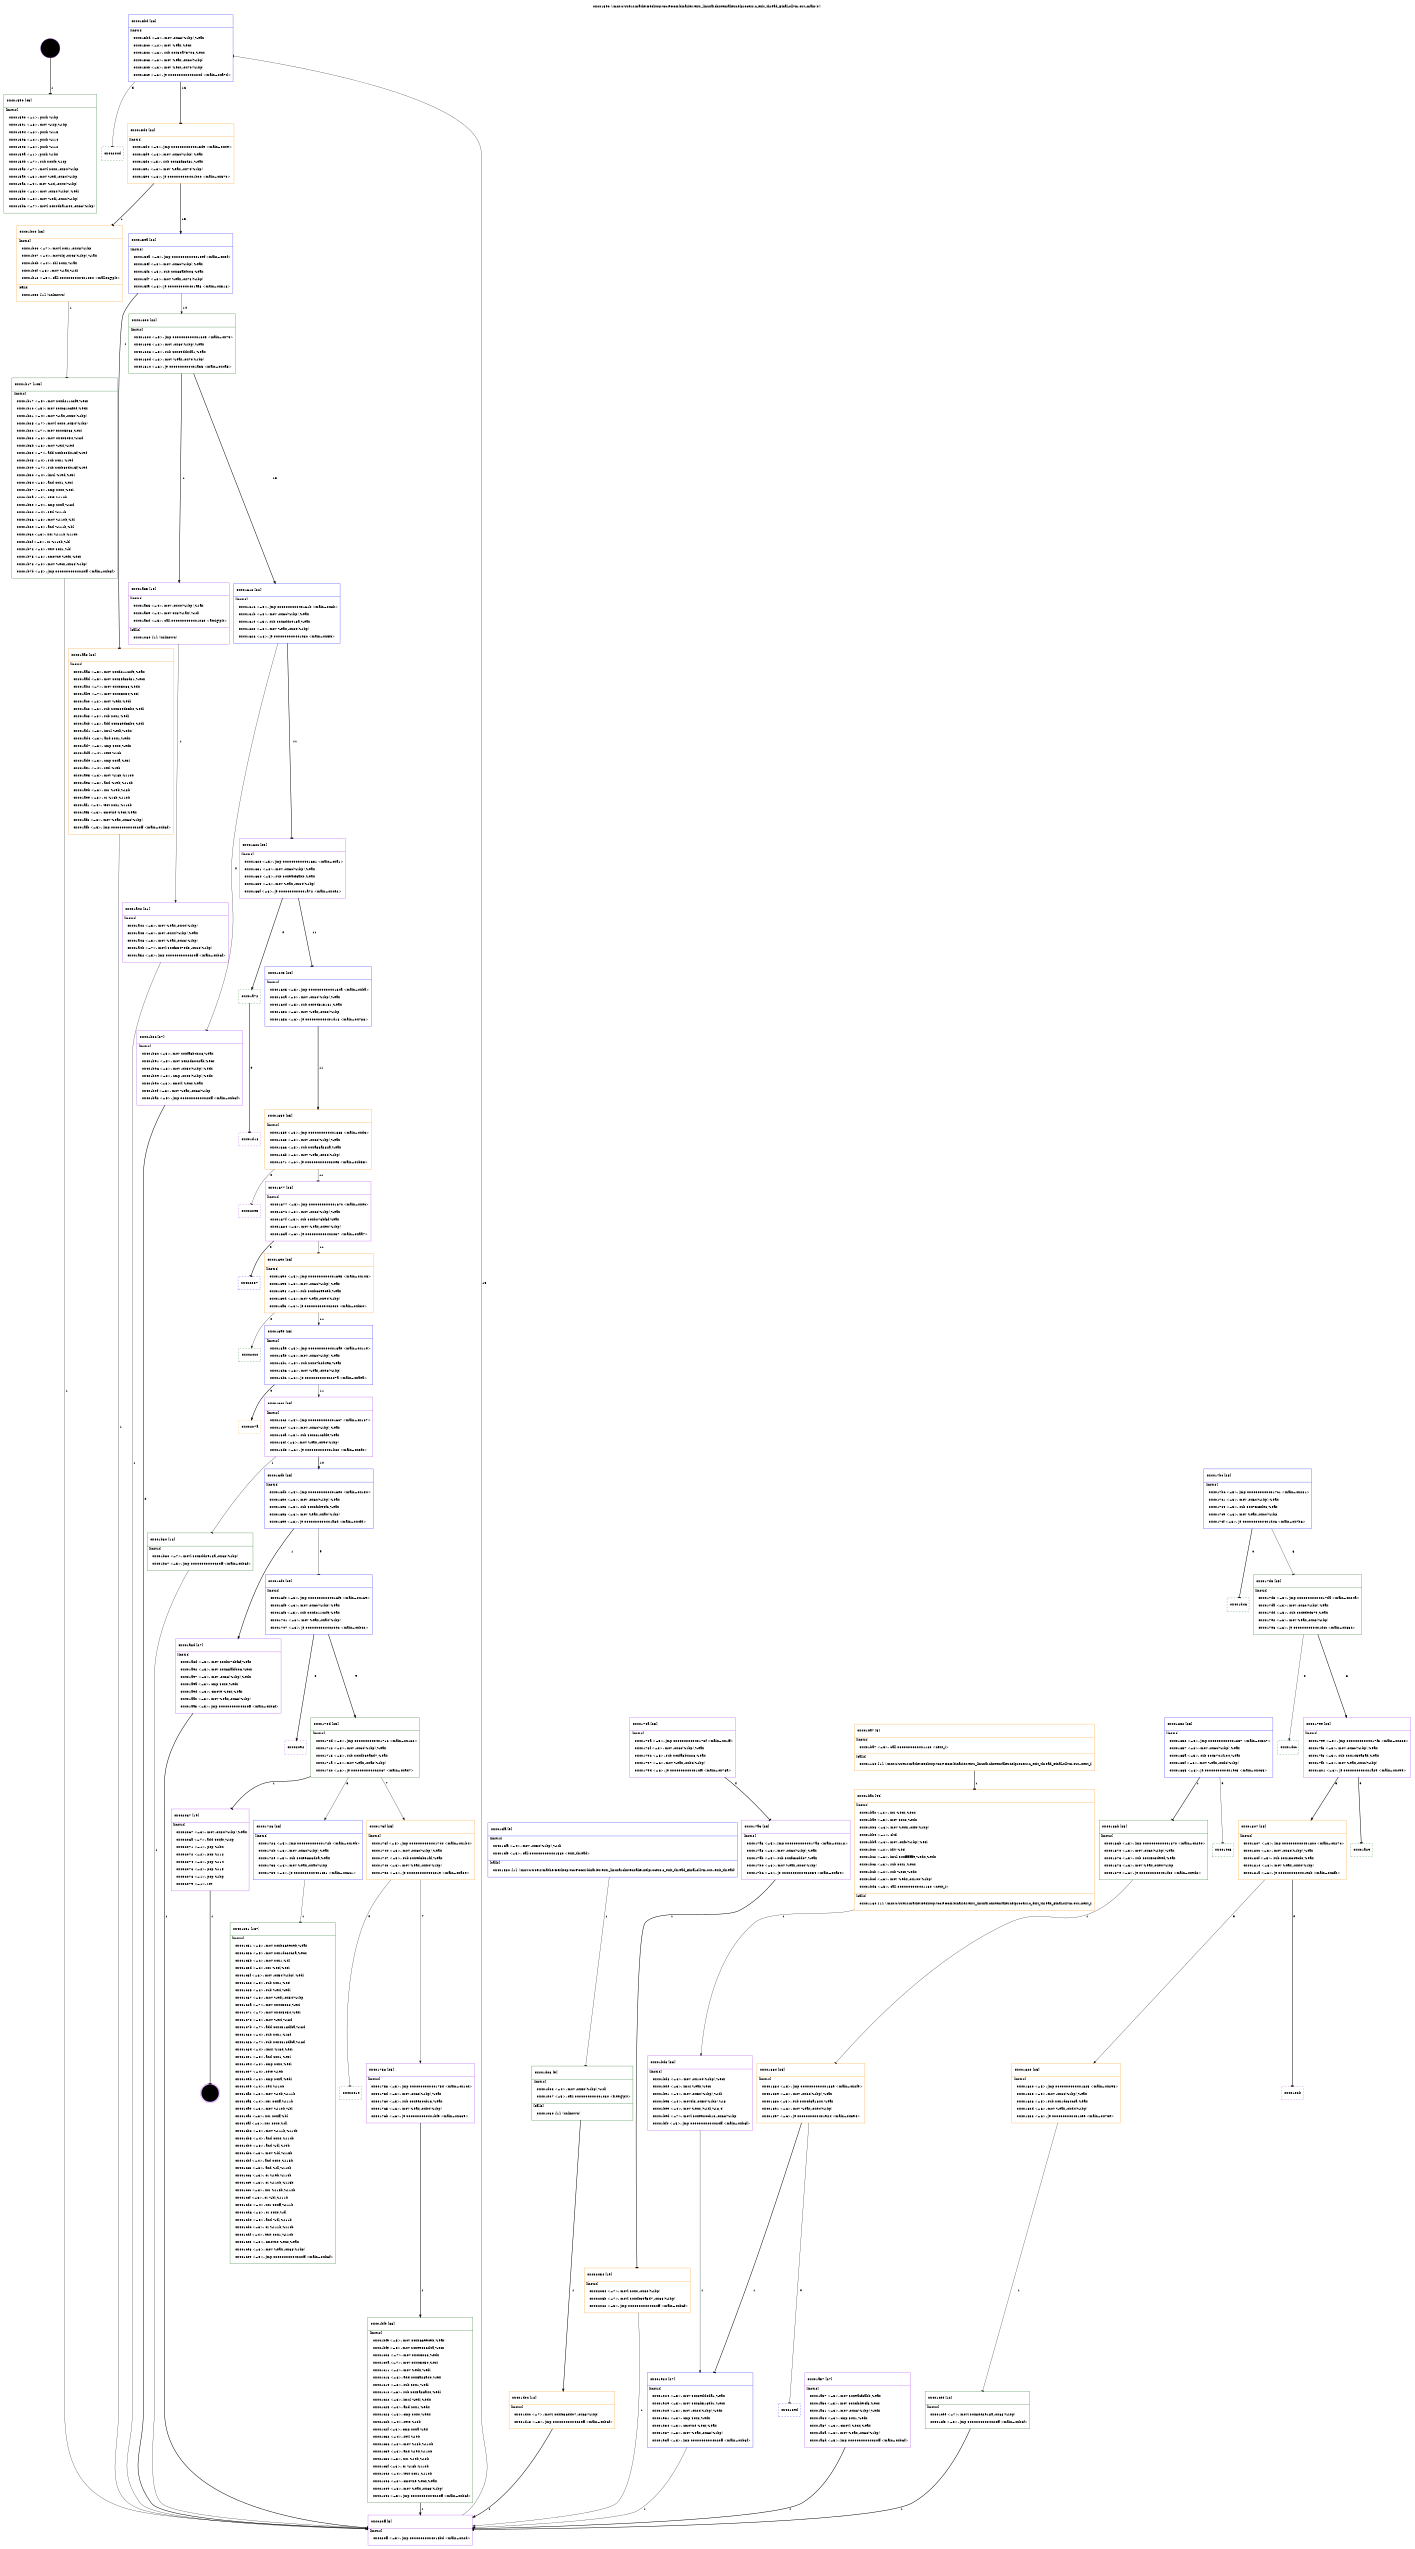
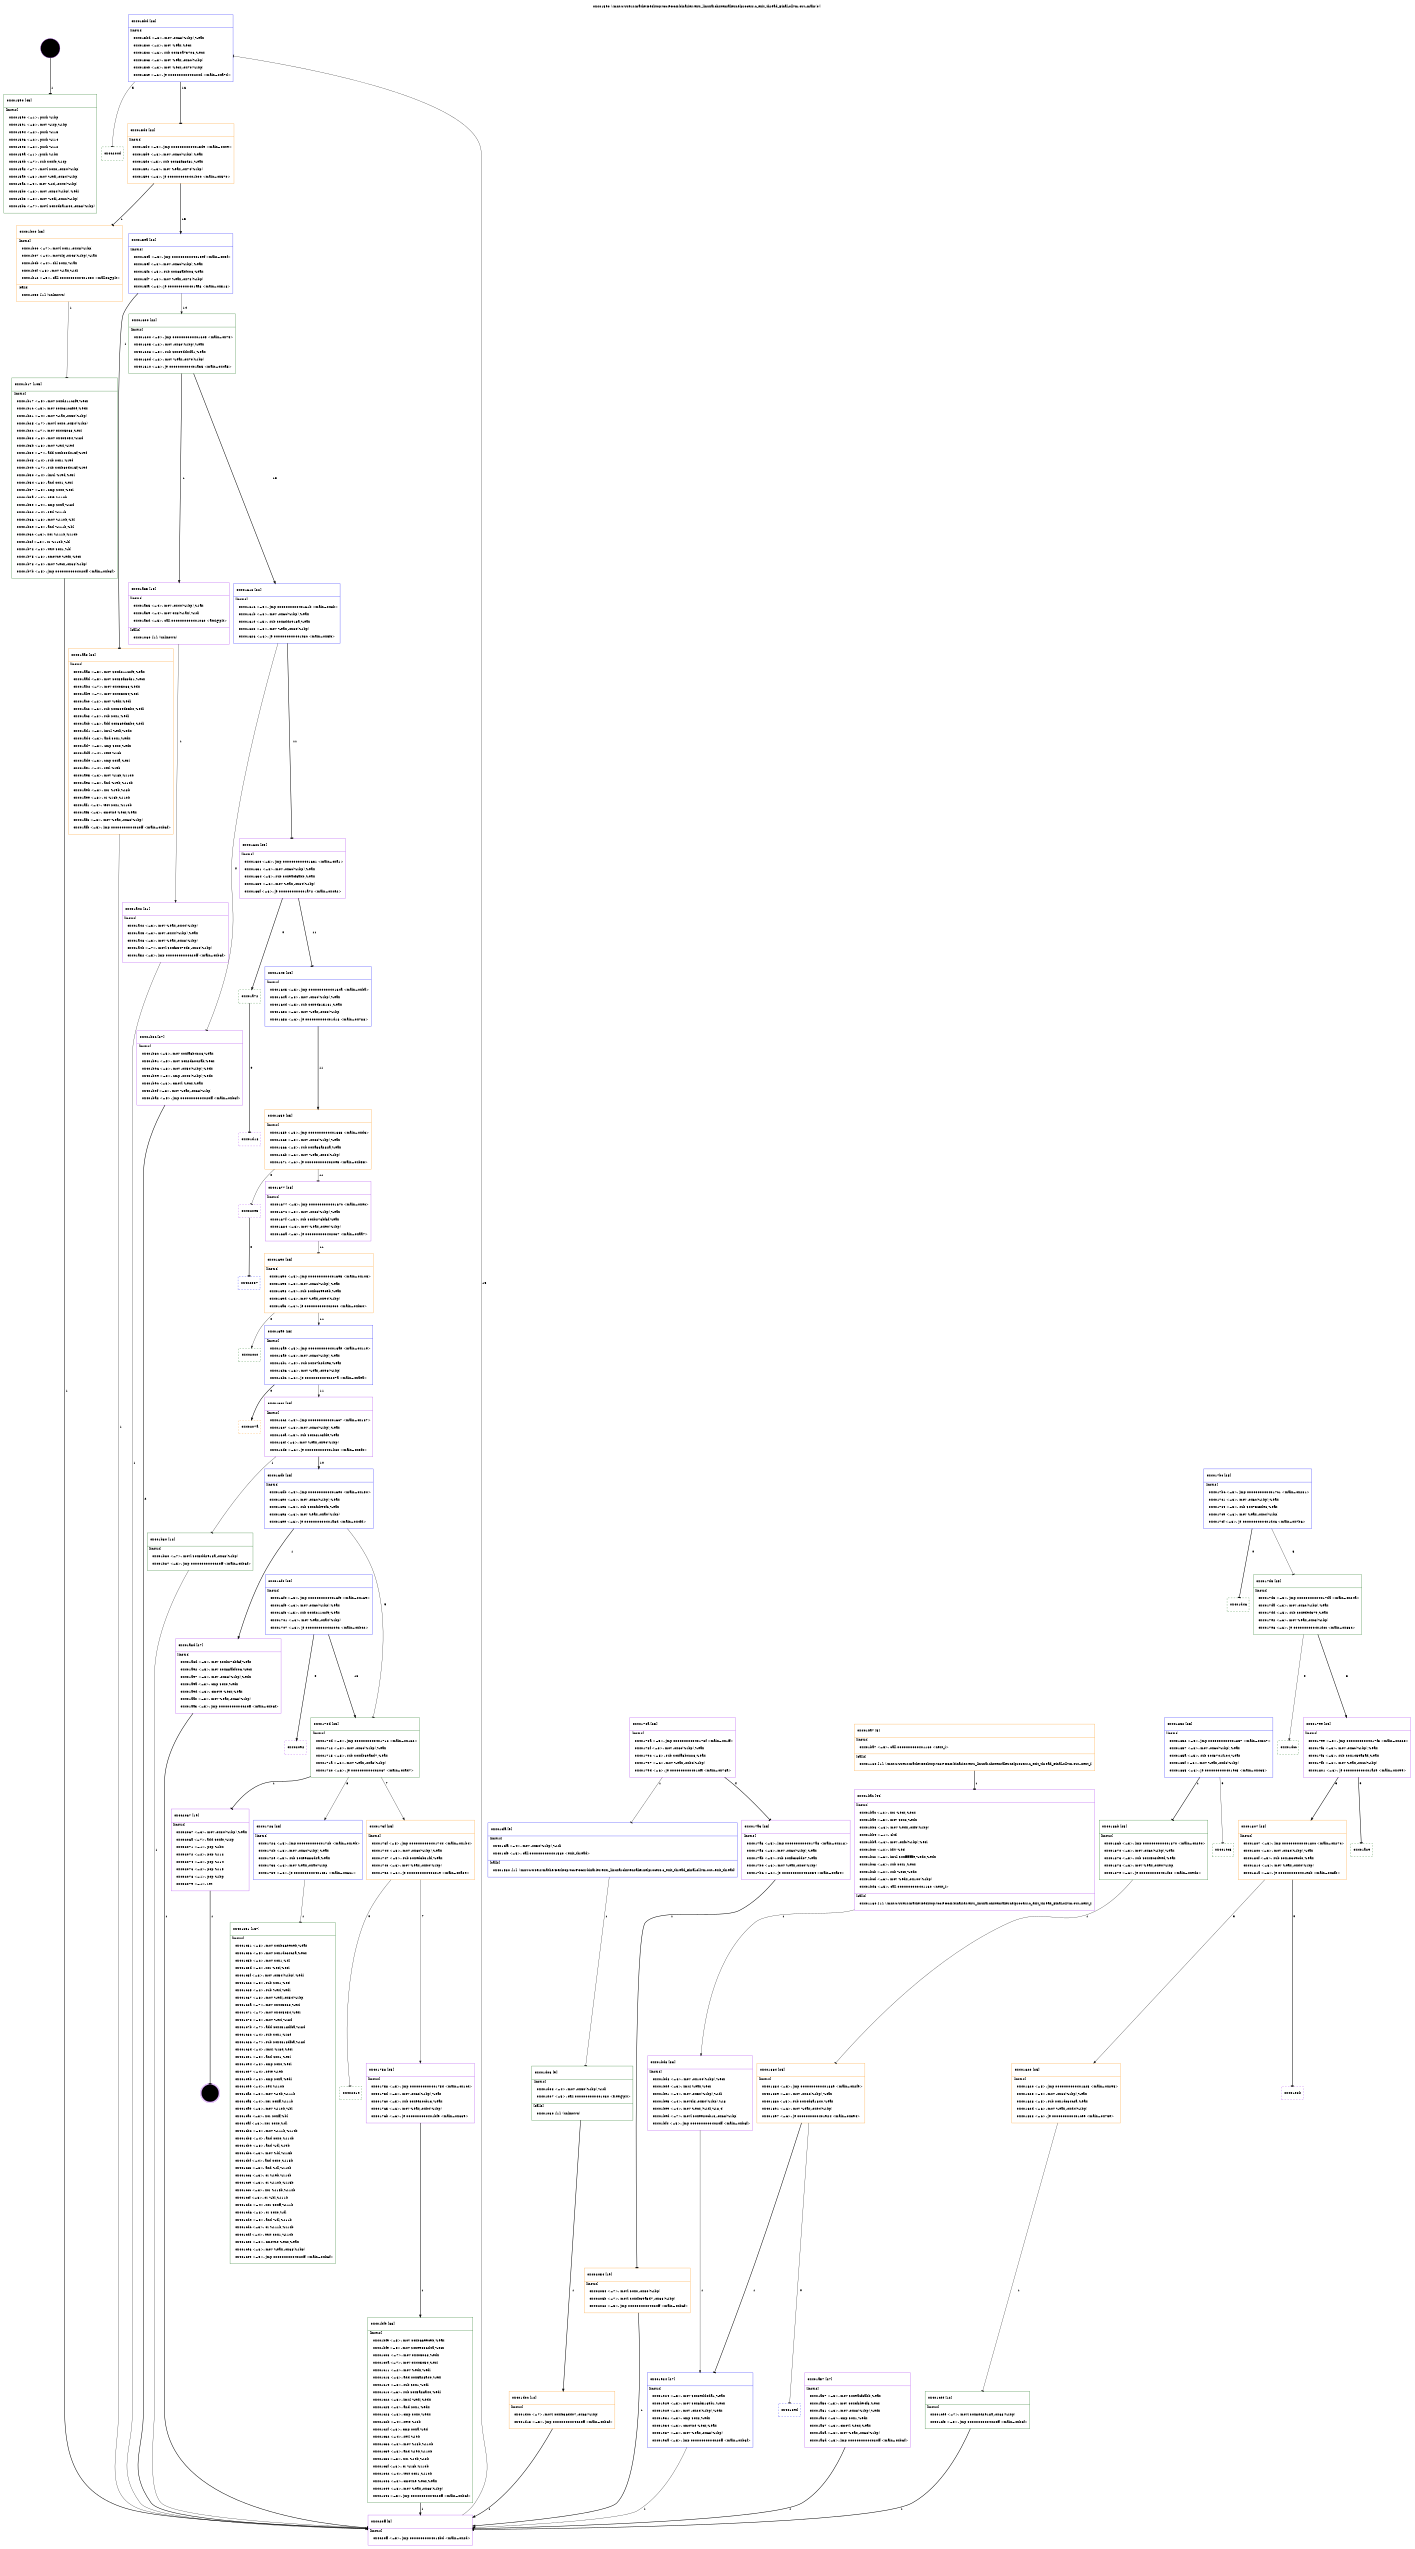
edge "0x401677 [25]" -> "0x402037": now "0x4020e5" -> "0x402037"
edge "0x4016db [25]" -> "0x4016f4 [25]": now "0x4016db [25]" -> "0x40170d [25]"
edge "0x4016f4 [25]" -> "0x40170d [25]": label " 9" -> " 16"
edge "0x401b17 [105]" -> "0x4020ff [5]": style solid -> bold
edge "0x40178a [25]" -> "0x401cfa [9]": added, label "1"
node "0x401bac [44]": color darkorange -> purple
edge "0x402054 [19]" -> "0x4020ff [5]": style solid -> bold
